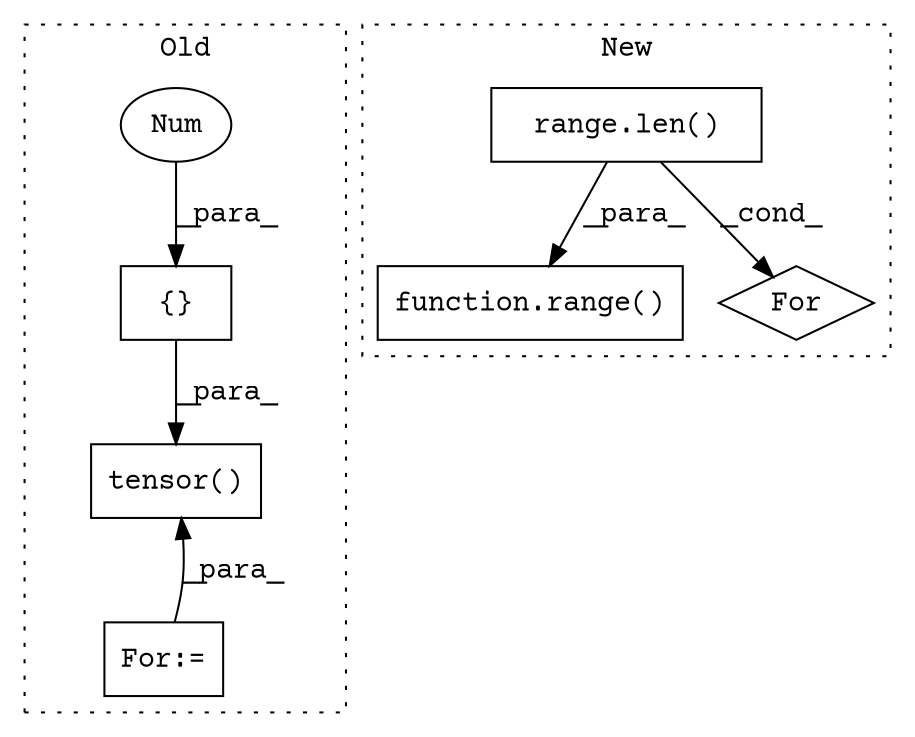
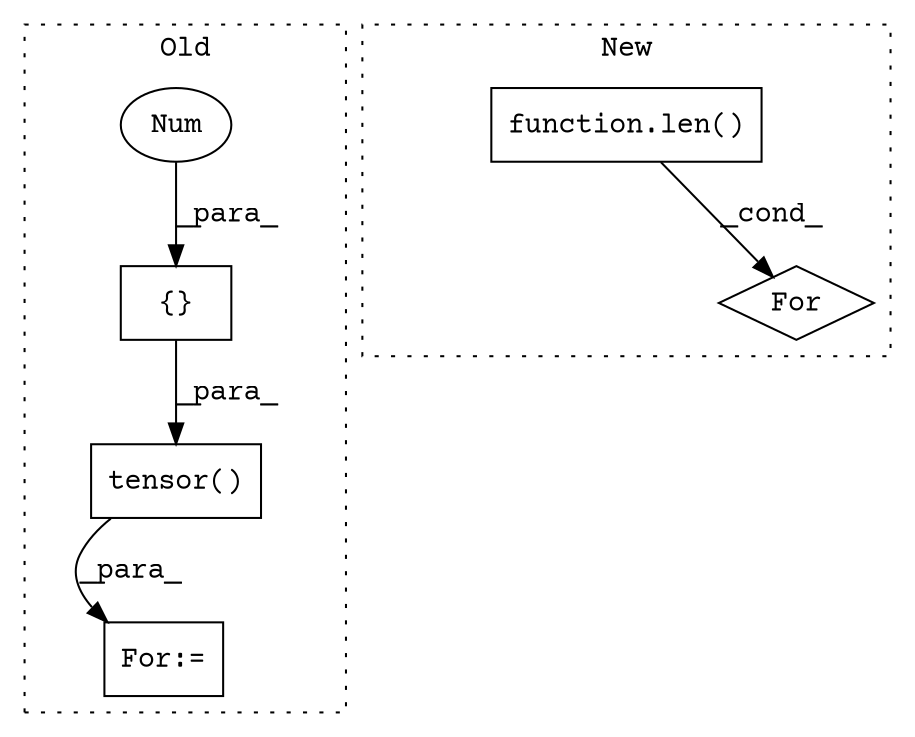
node "range.len()": label "range.len()" -> "function.len()"
node "function.range()": removed
edge "For:=" -> "tensor()": reversed
